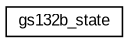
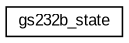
node "gs132b_state": label "gs132b_state" -> "gs232b_state"
